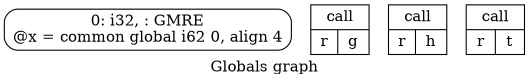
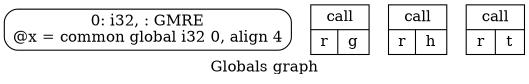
node "0: i32, : GMRE": text "@x = common global i62 0, align 4" -> "@x = common global i32 0, align 4"
